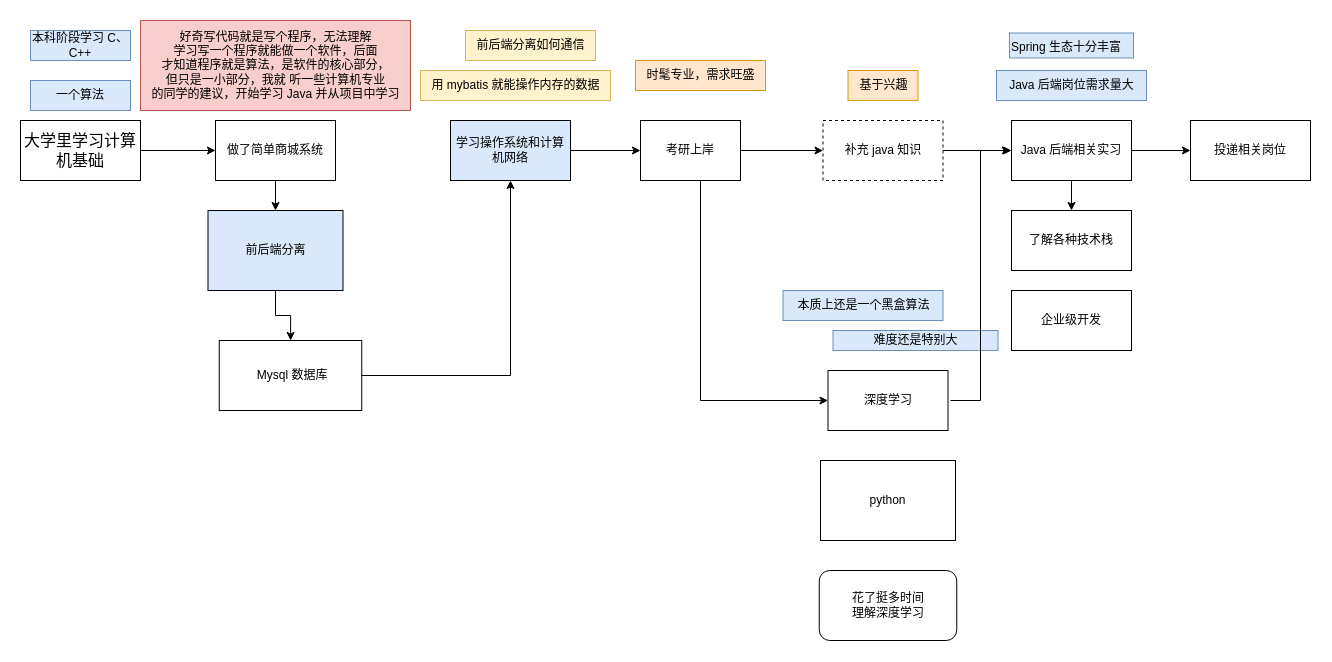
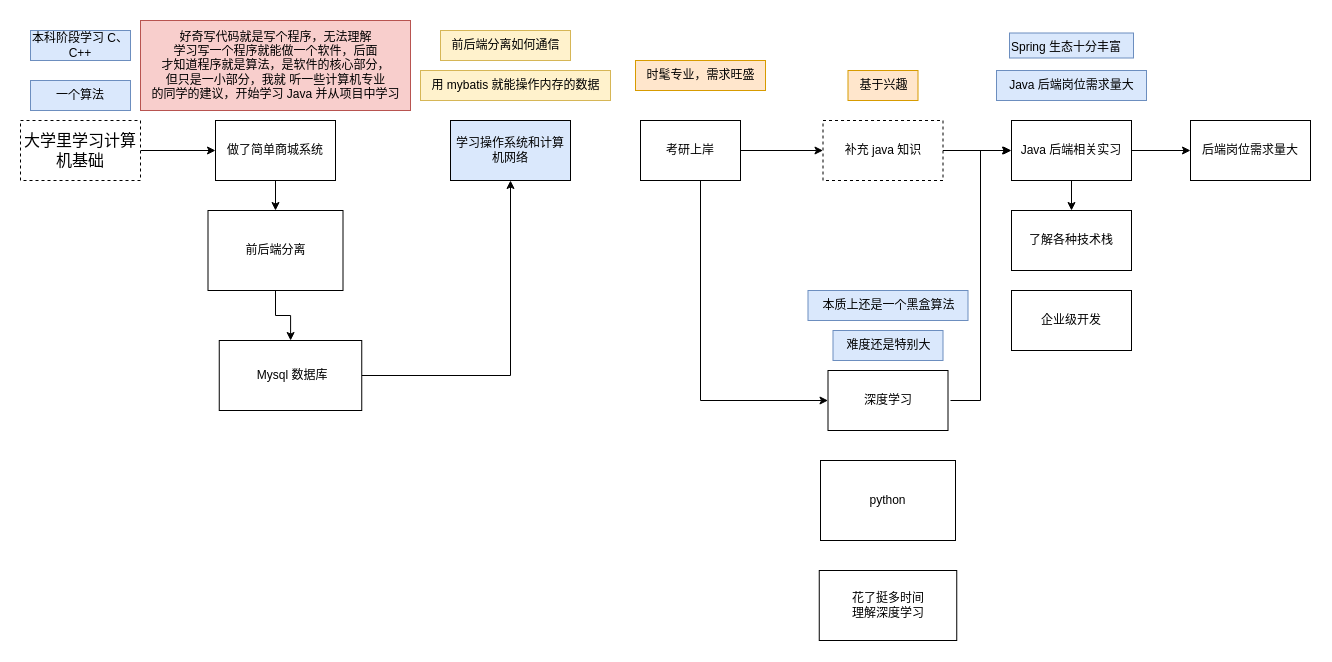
node "前后端分离如何通信": moved (531, 46) -> (506, 46)
node "大学里学习计算机基础": style solid -> dashed
edge "学习操作系统和计算机网络" -> "考研上岸": removed
node "投递相关岗位": label "投递相关岗位" -> "后端岗位需求量大"
node "前后端分离": fillcolor #dae8fc -> #ffffff
node "本质上还是一个黑盒算法": moved (863, 306) -> (888, 306)
node "难度还是特别大": size 165x20 -> 110x30
node "花了挺多时间 理解深度学习": shape rounded rectangle -> rectangle
